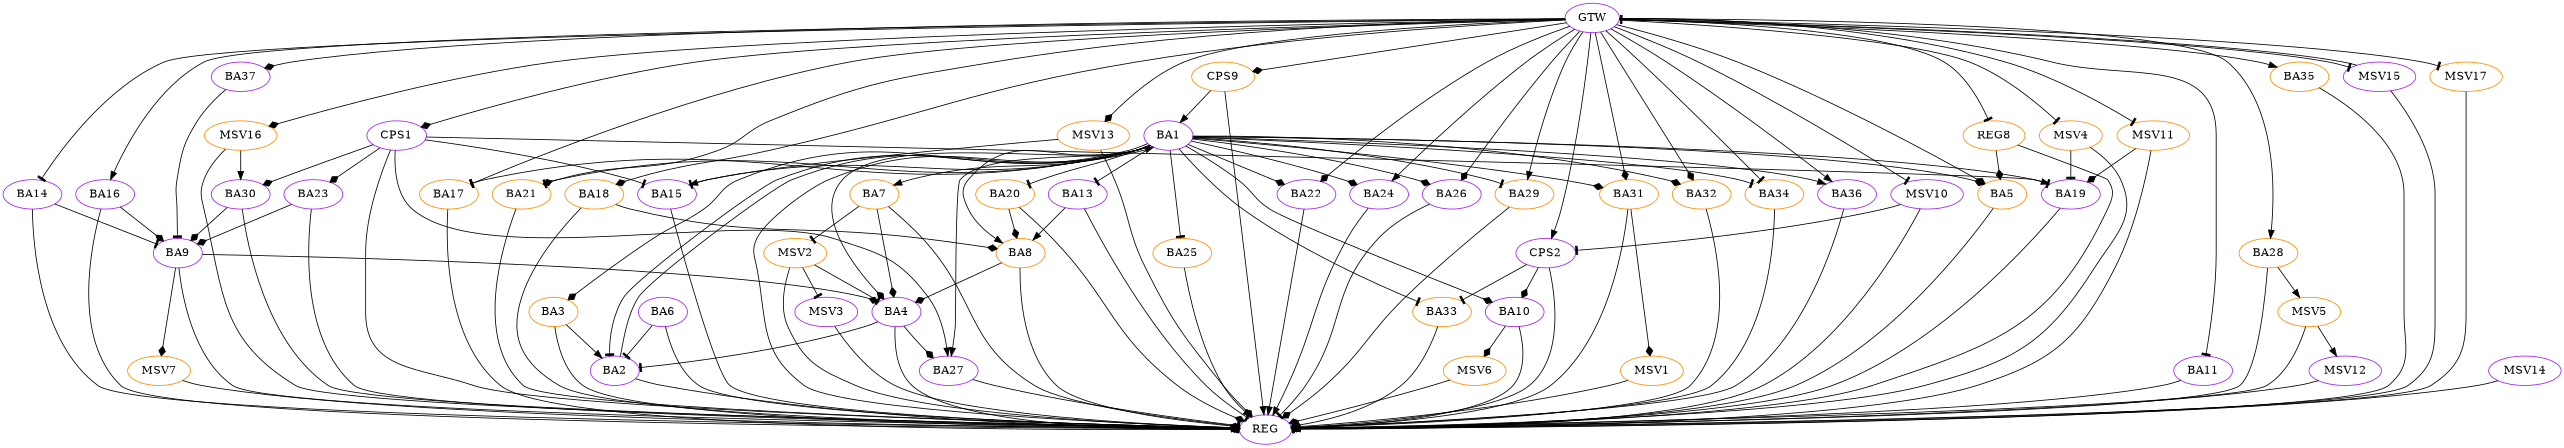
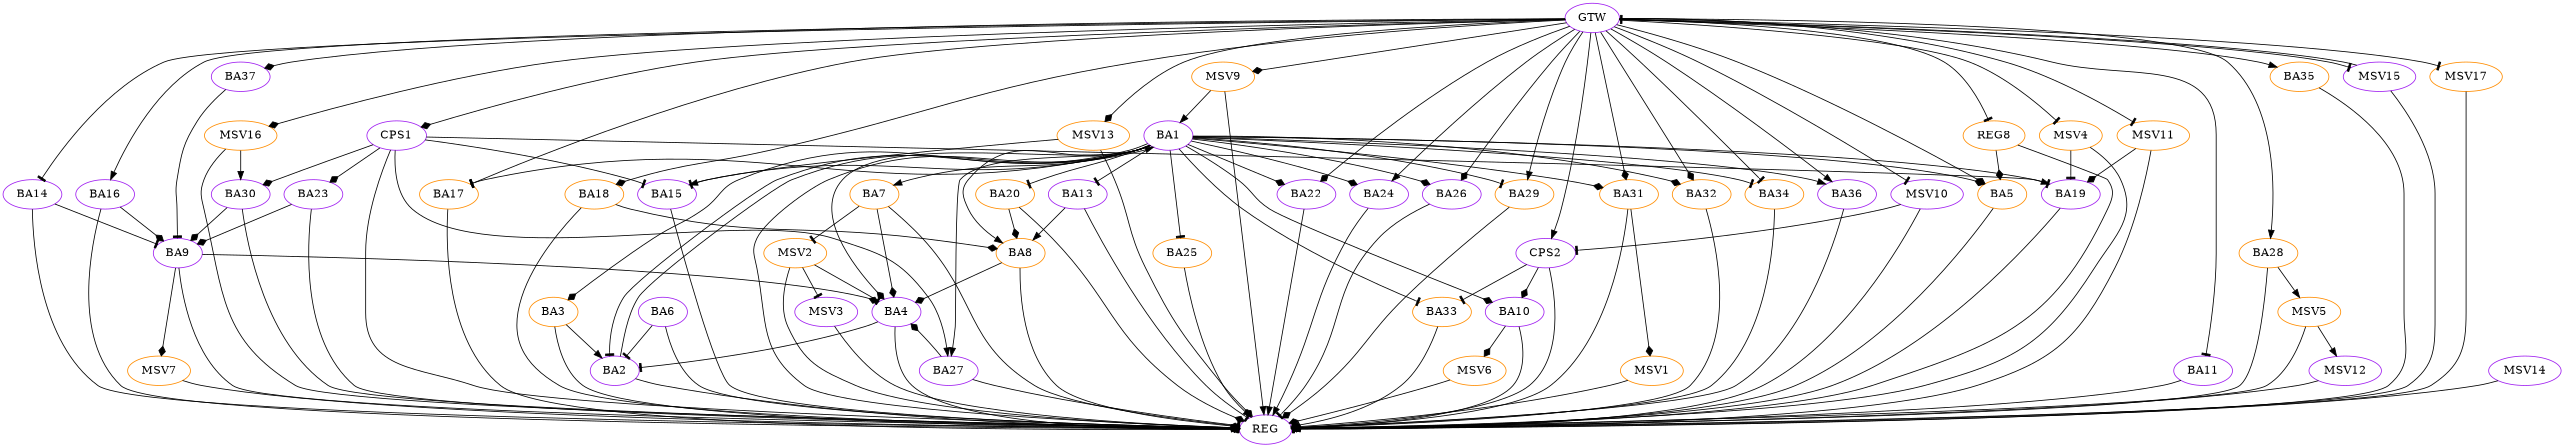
node "CPS9": label "CPS9" -> "MSV9"
node "BA21": removed
edge "BA4" -> "BA27": reversed
